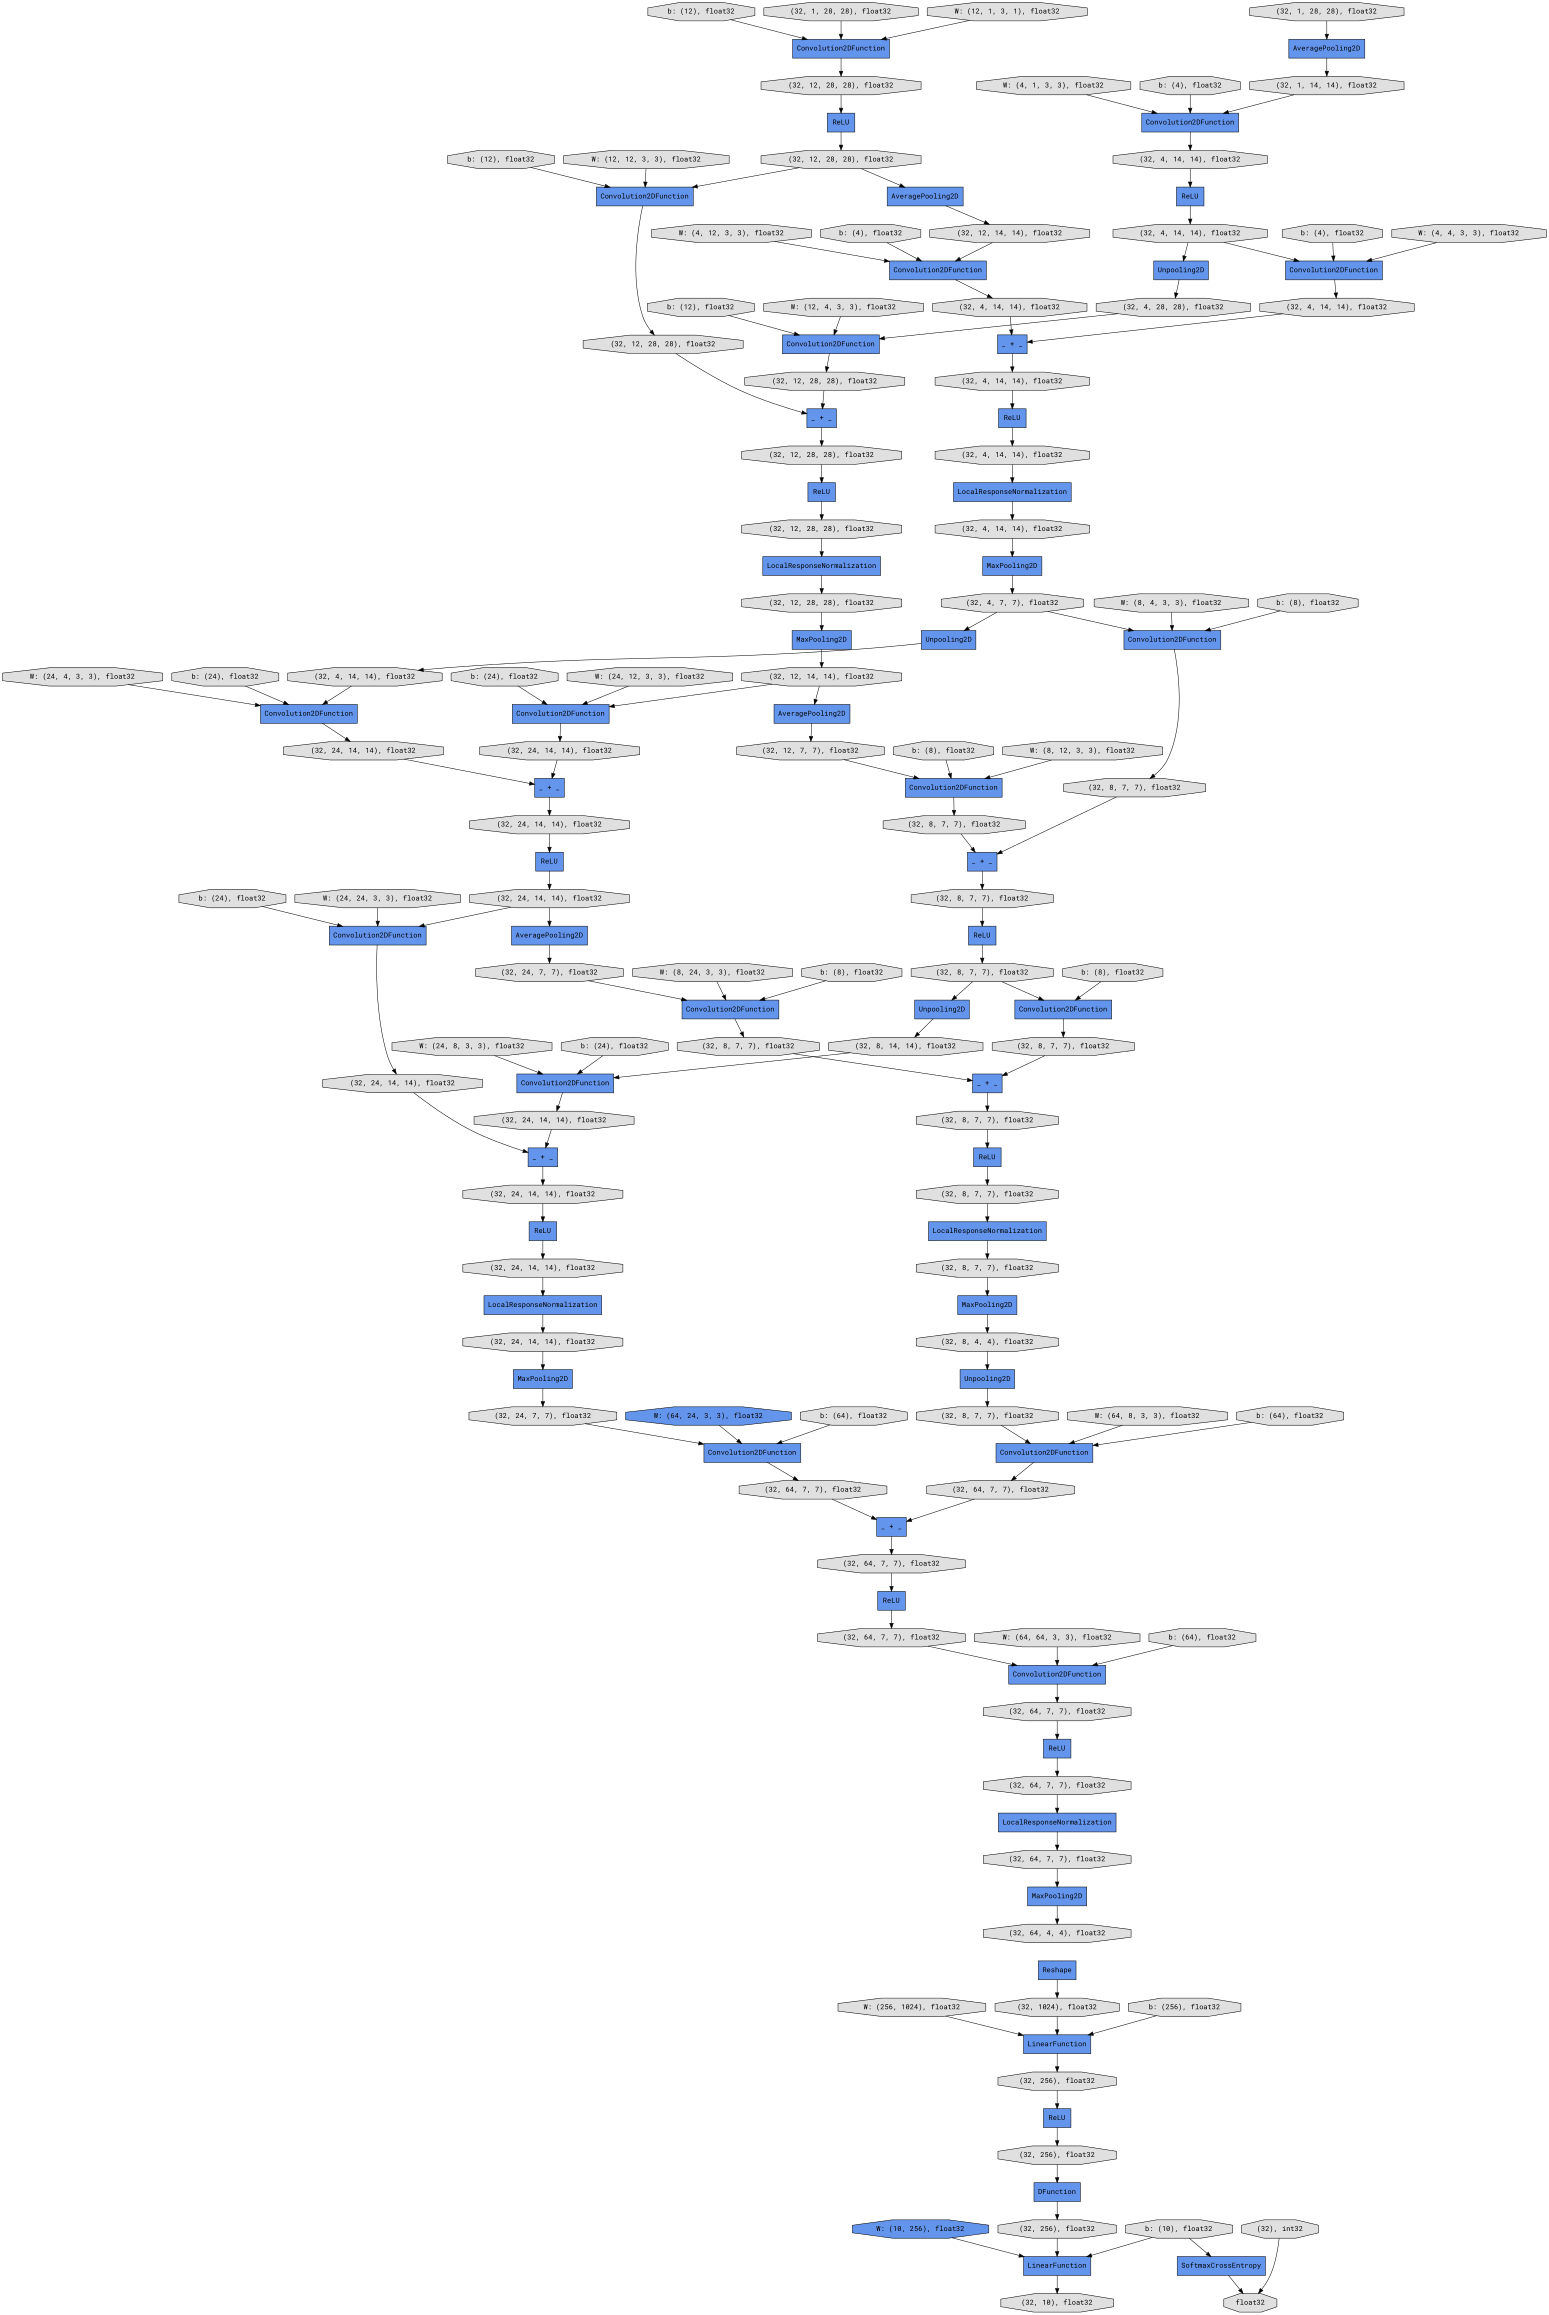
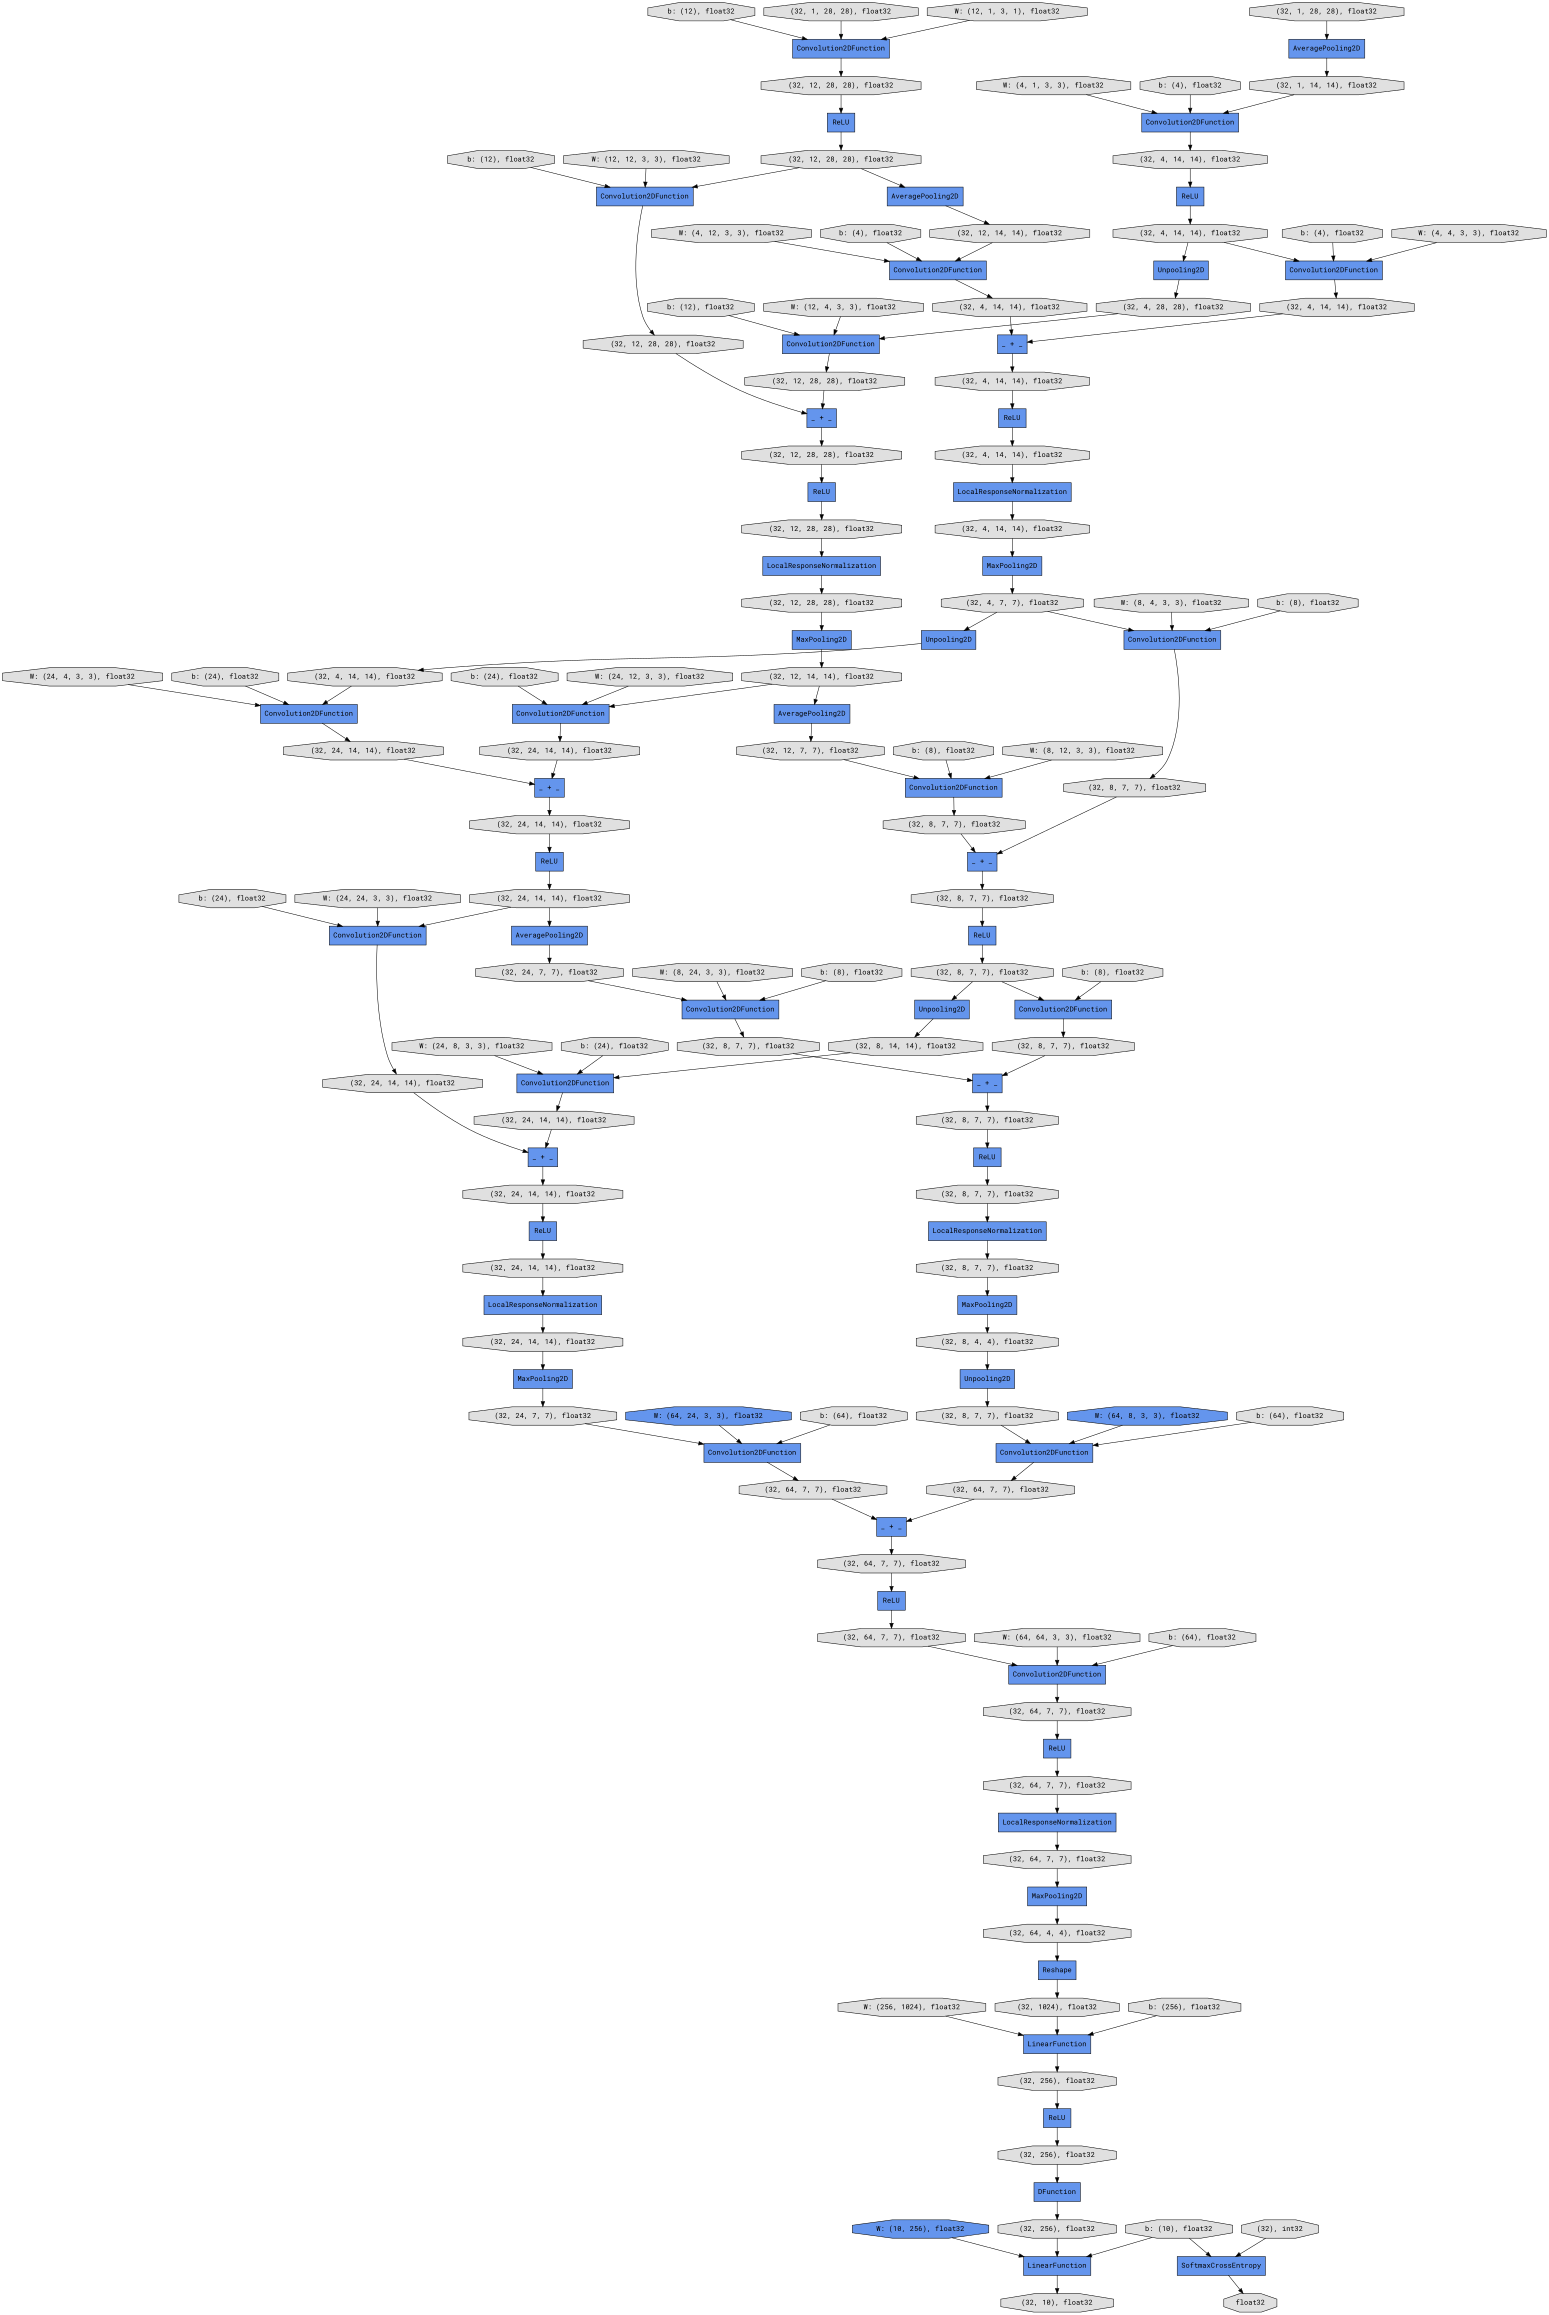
node "W: (64, 8, 3, 3), float32": fillcolor #e0e0e0 -> #6495ed
edge "(32, 64, 4, 4), float32" -> "Reshape": added
edge "(32), int32" -> "float32": now "(32), int32" -> "SoftmaxCrossEntropy"
